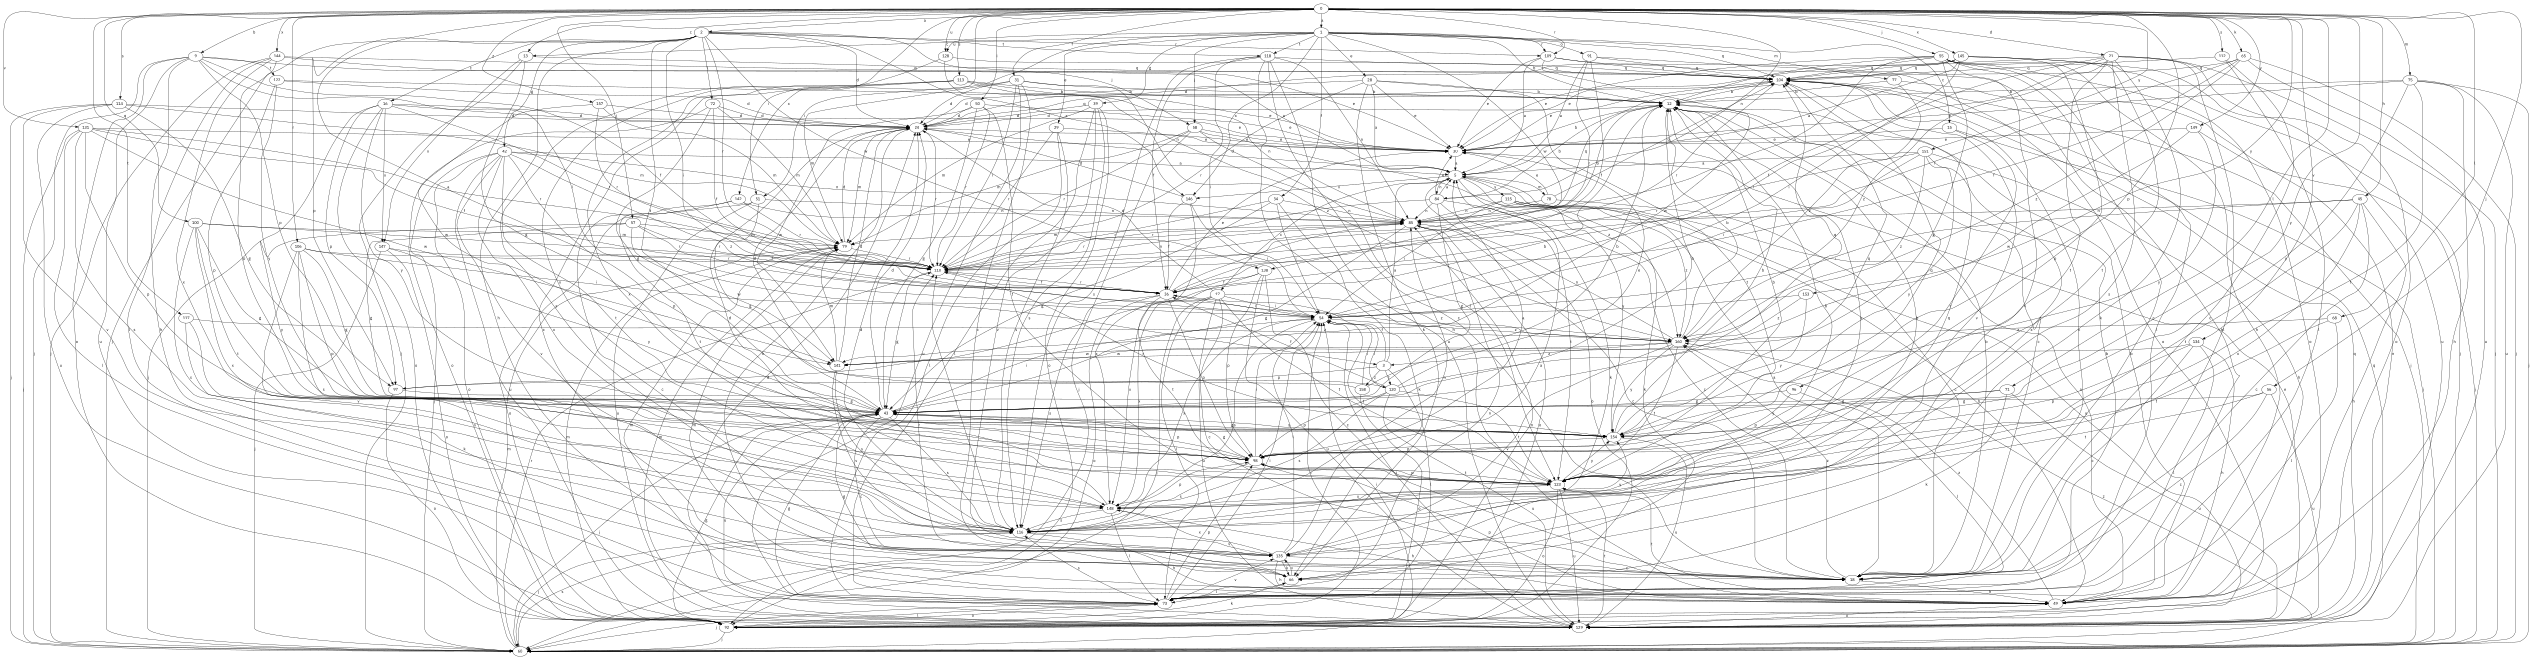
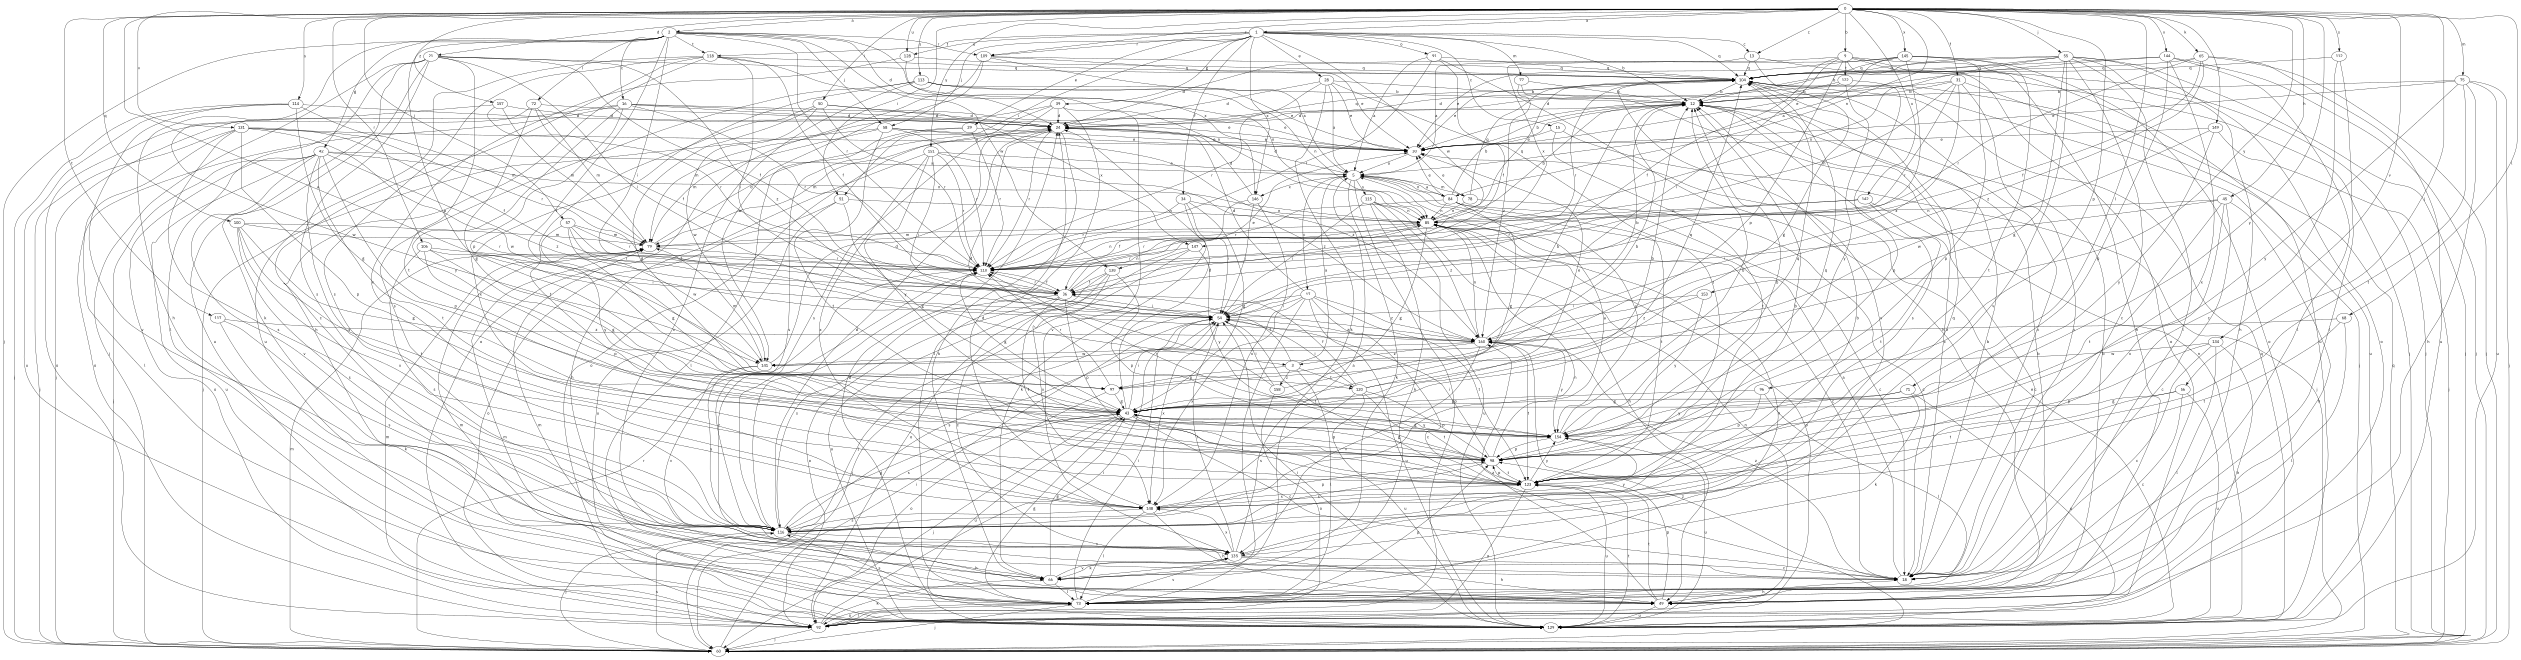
edge "49" -> "5": removed, label "a"
edge "97" -> "110": added, label "r"
edge "92" -> "43": now "116" -> "43"
edge "106" -> "135": removed, label "v"
